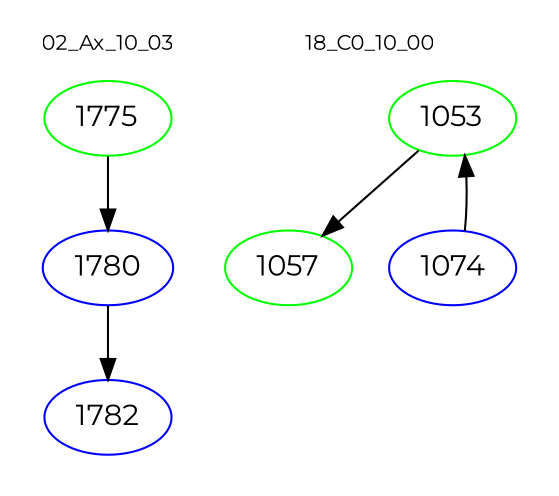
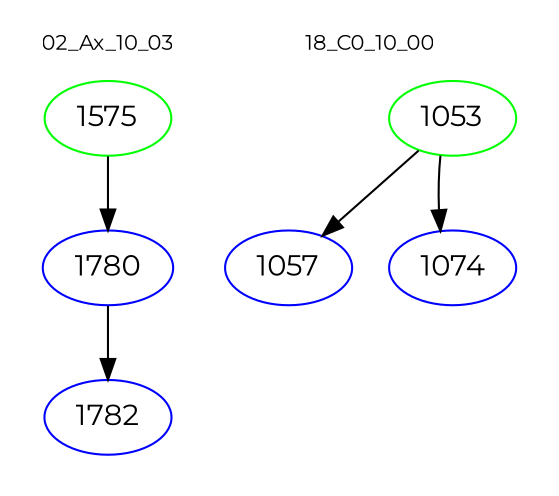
node "1775": label "1775" -> "1575"
edge "1074" -> "1053": reversed
node "1057": color green -> blue
